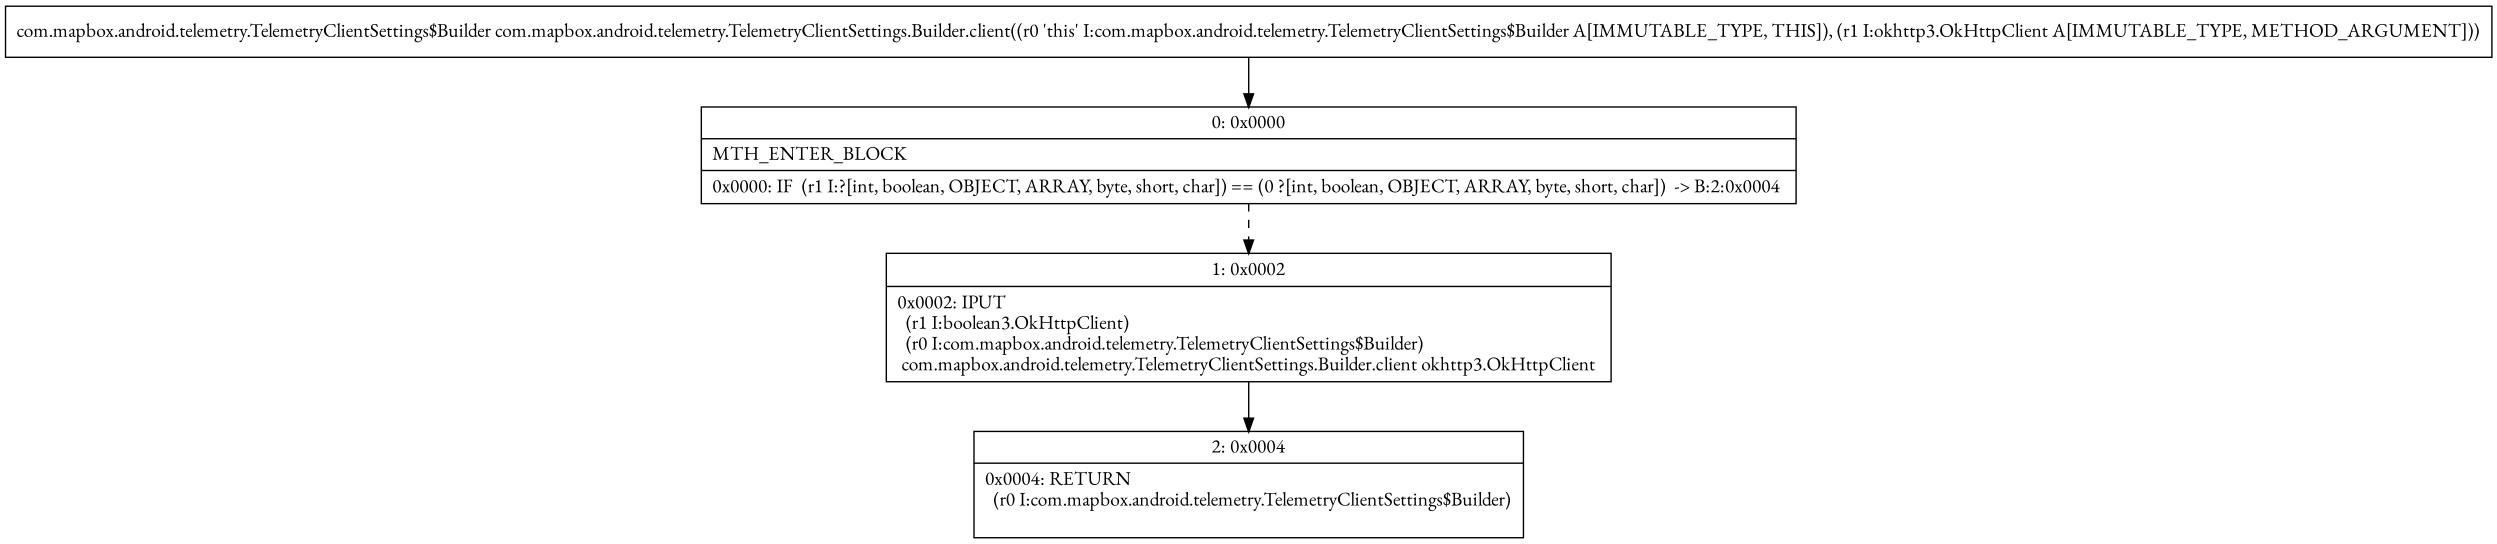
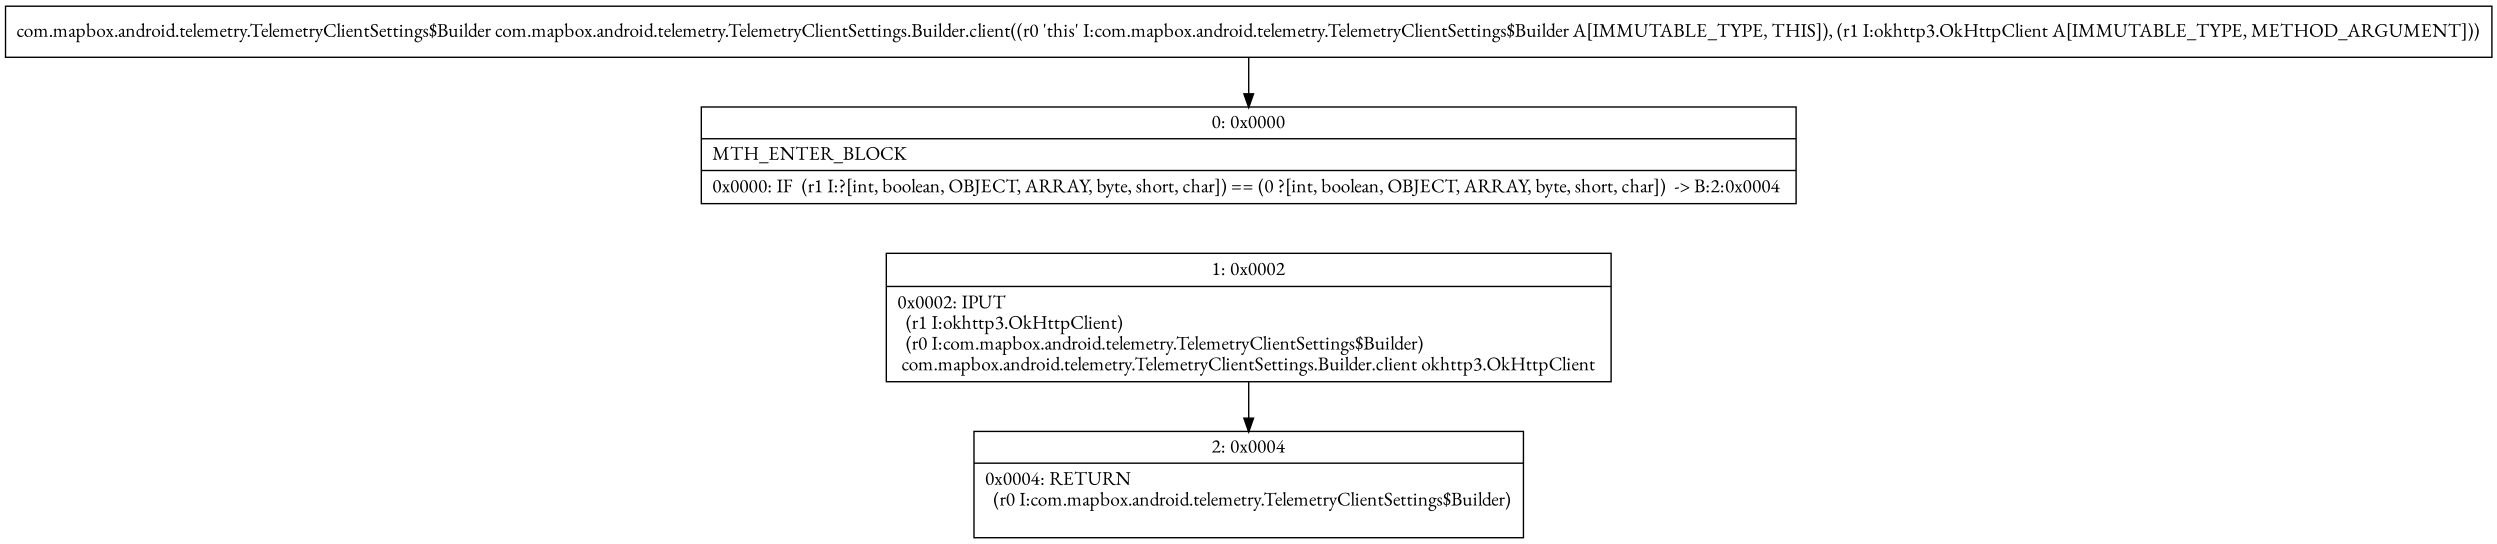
edge "0: 0x0000" -> "1: 0x0002": removed
node "1: 0x0002": text "(r1 I:boolean3.OkHttpClient)" -> "(r1 I:okhttp3.OkHttpClient)"
